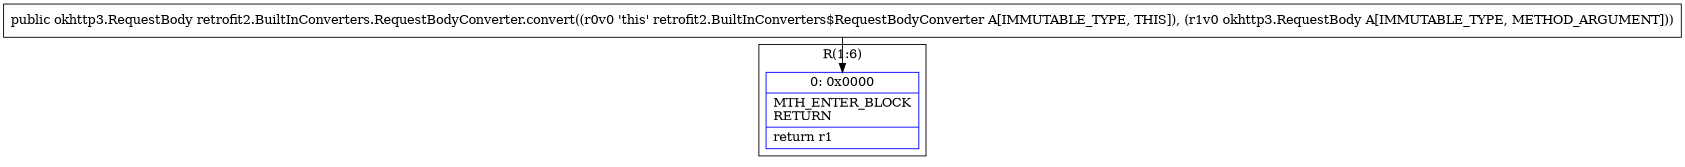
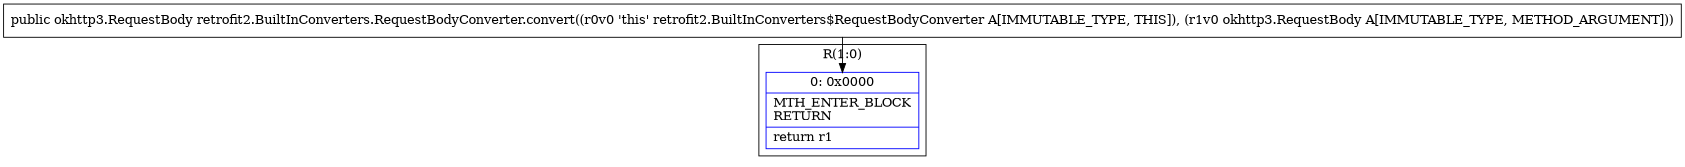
cluster "R(1:6)": label "R(1:6)" -> "R(1:0)"
